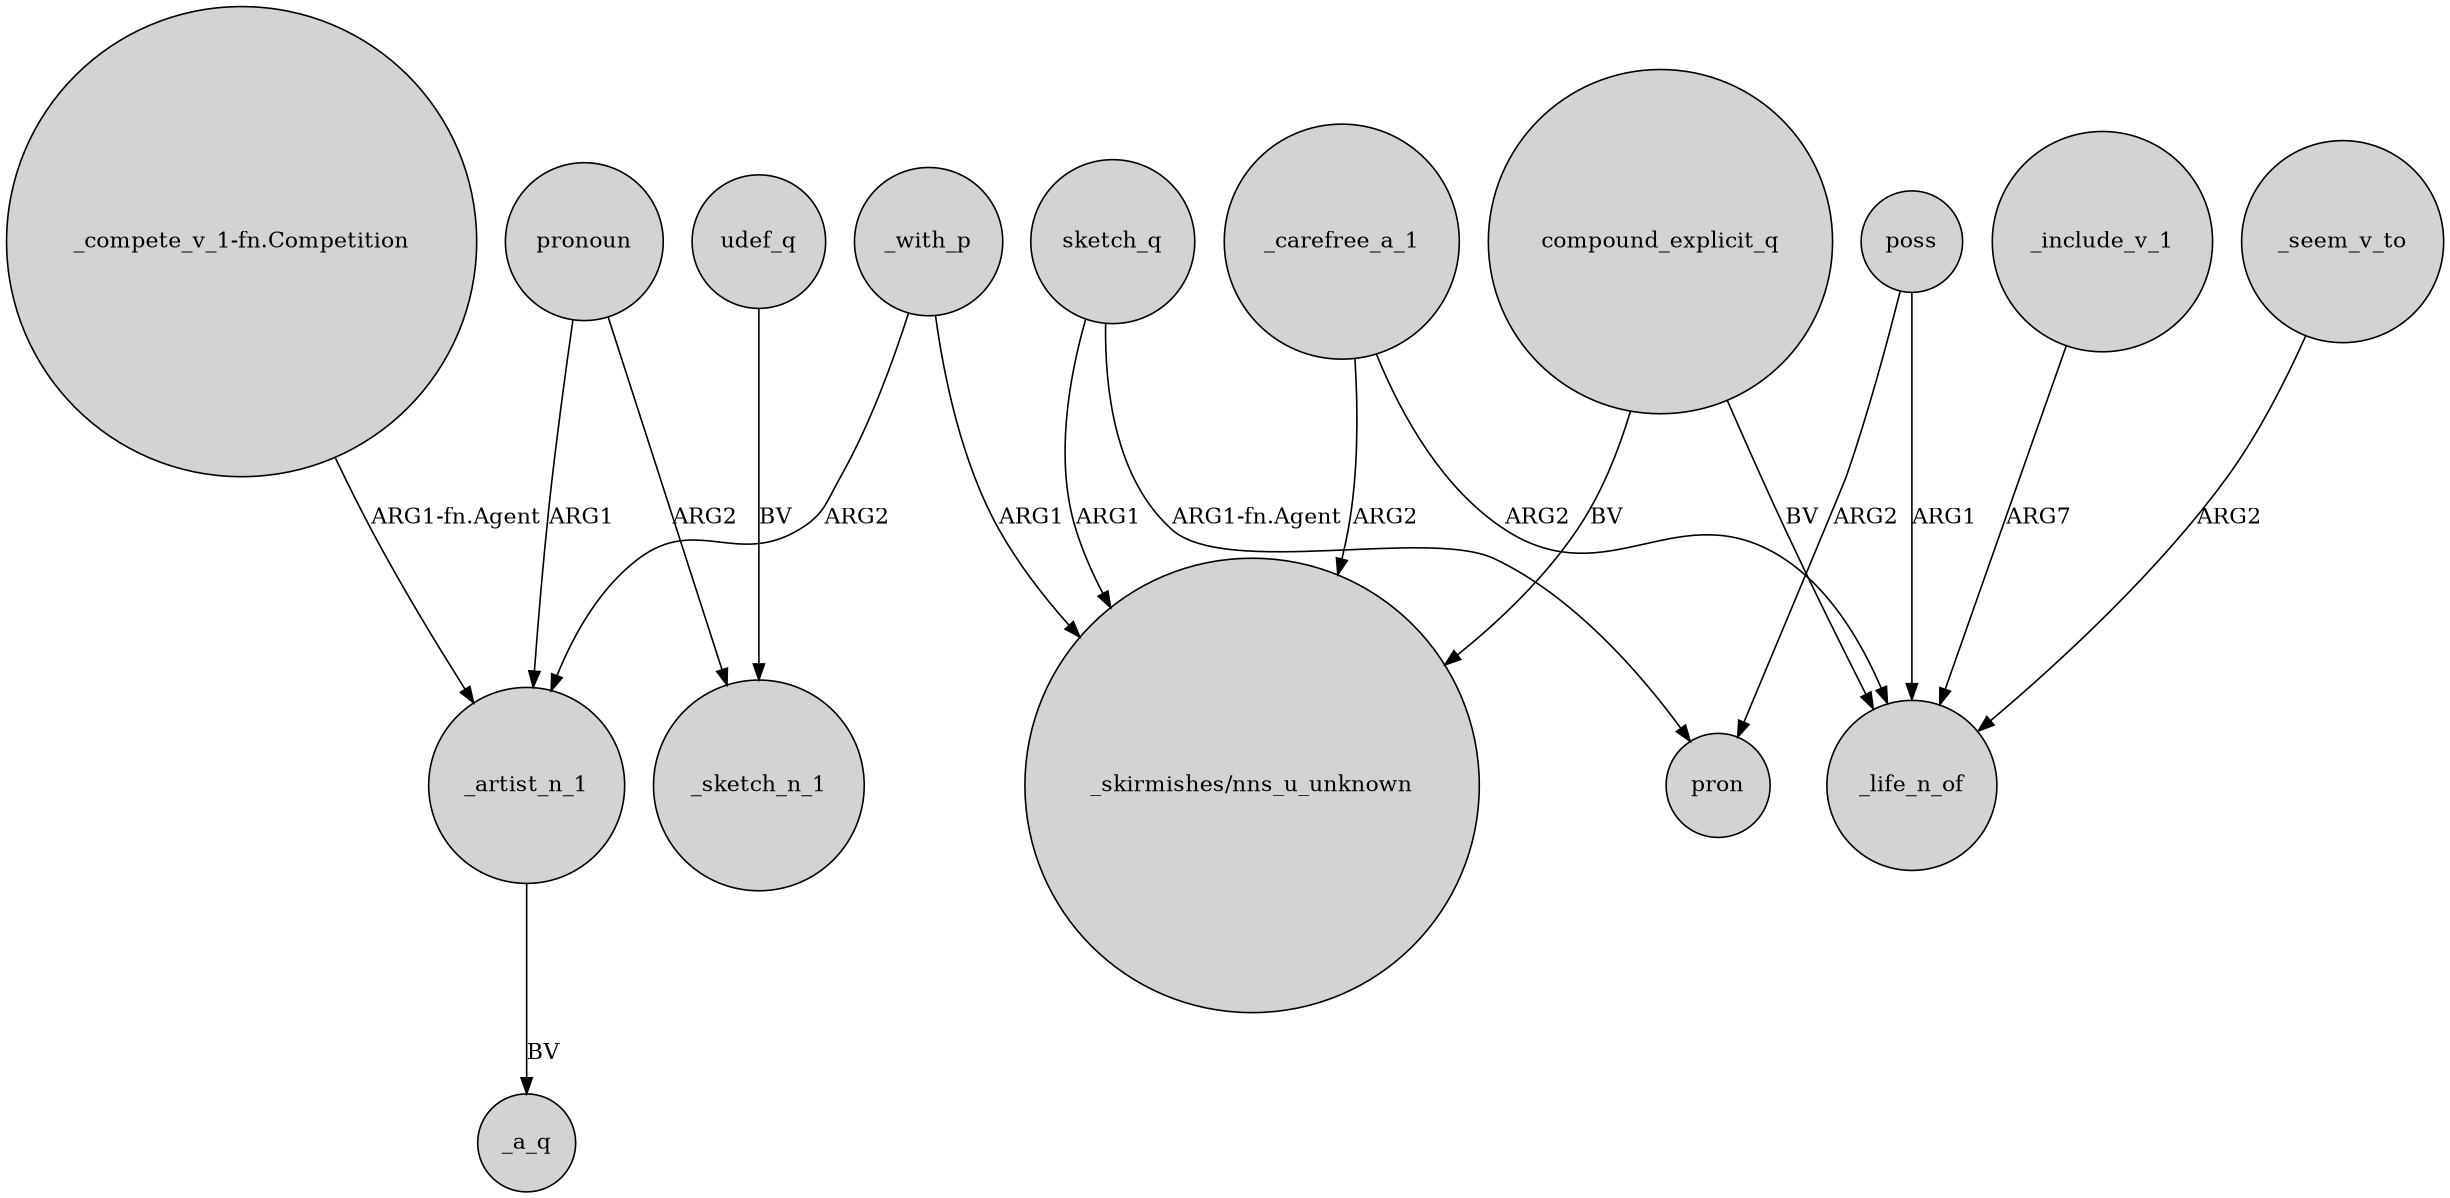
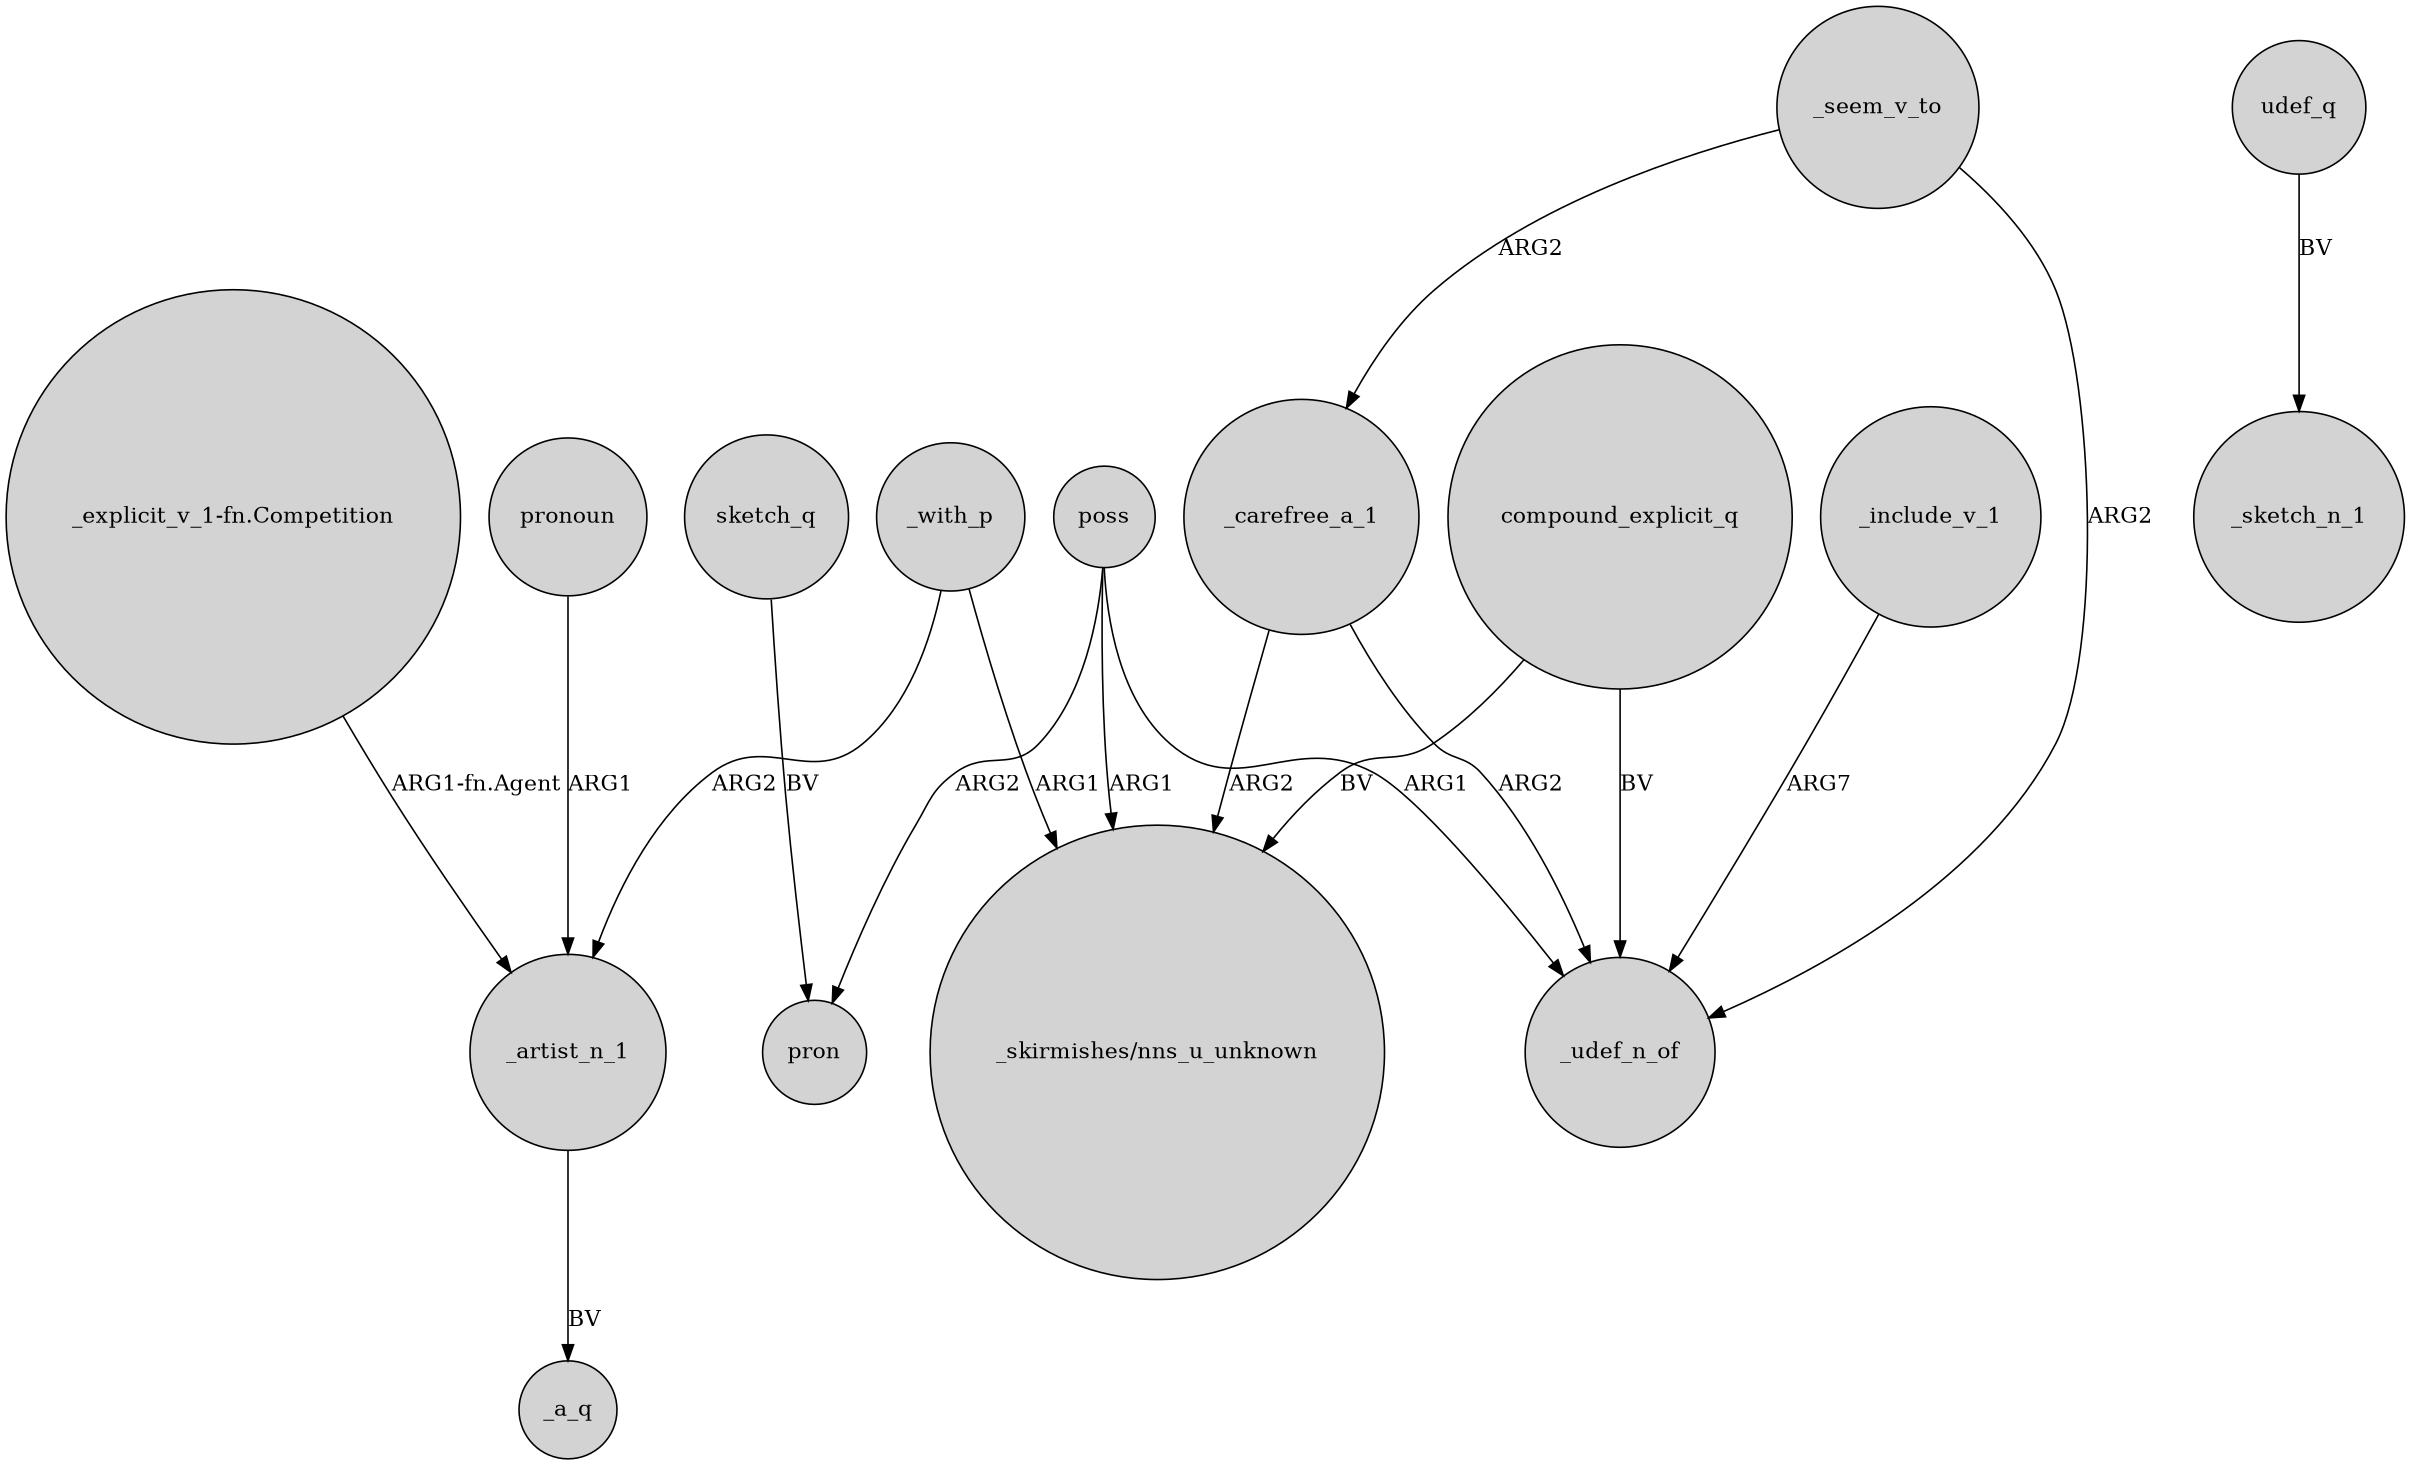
edge "_seem_v_to" -> "_carefree_a_1": added, label "ARG2"
node "_compete_v_1-fn.Competition": label "_compete_v_1-fn.Competition" -> "_explicit_v_1-fn.Competition"
edge "sketch_q" -> "_skirmishes/nns_u_unknown": now "poss" -> "_skirmishes/nns_u_unknown"
edge "pronoun" -> "_sketch_n_1": removed, label "ARG2"
edge "sketch_q" -> "pron": label "ARG1-fn.Agent" -> "BV"
node "_life_n_of": label "_life_n_of" -> "_udef_n_of"
